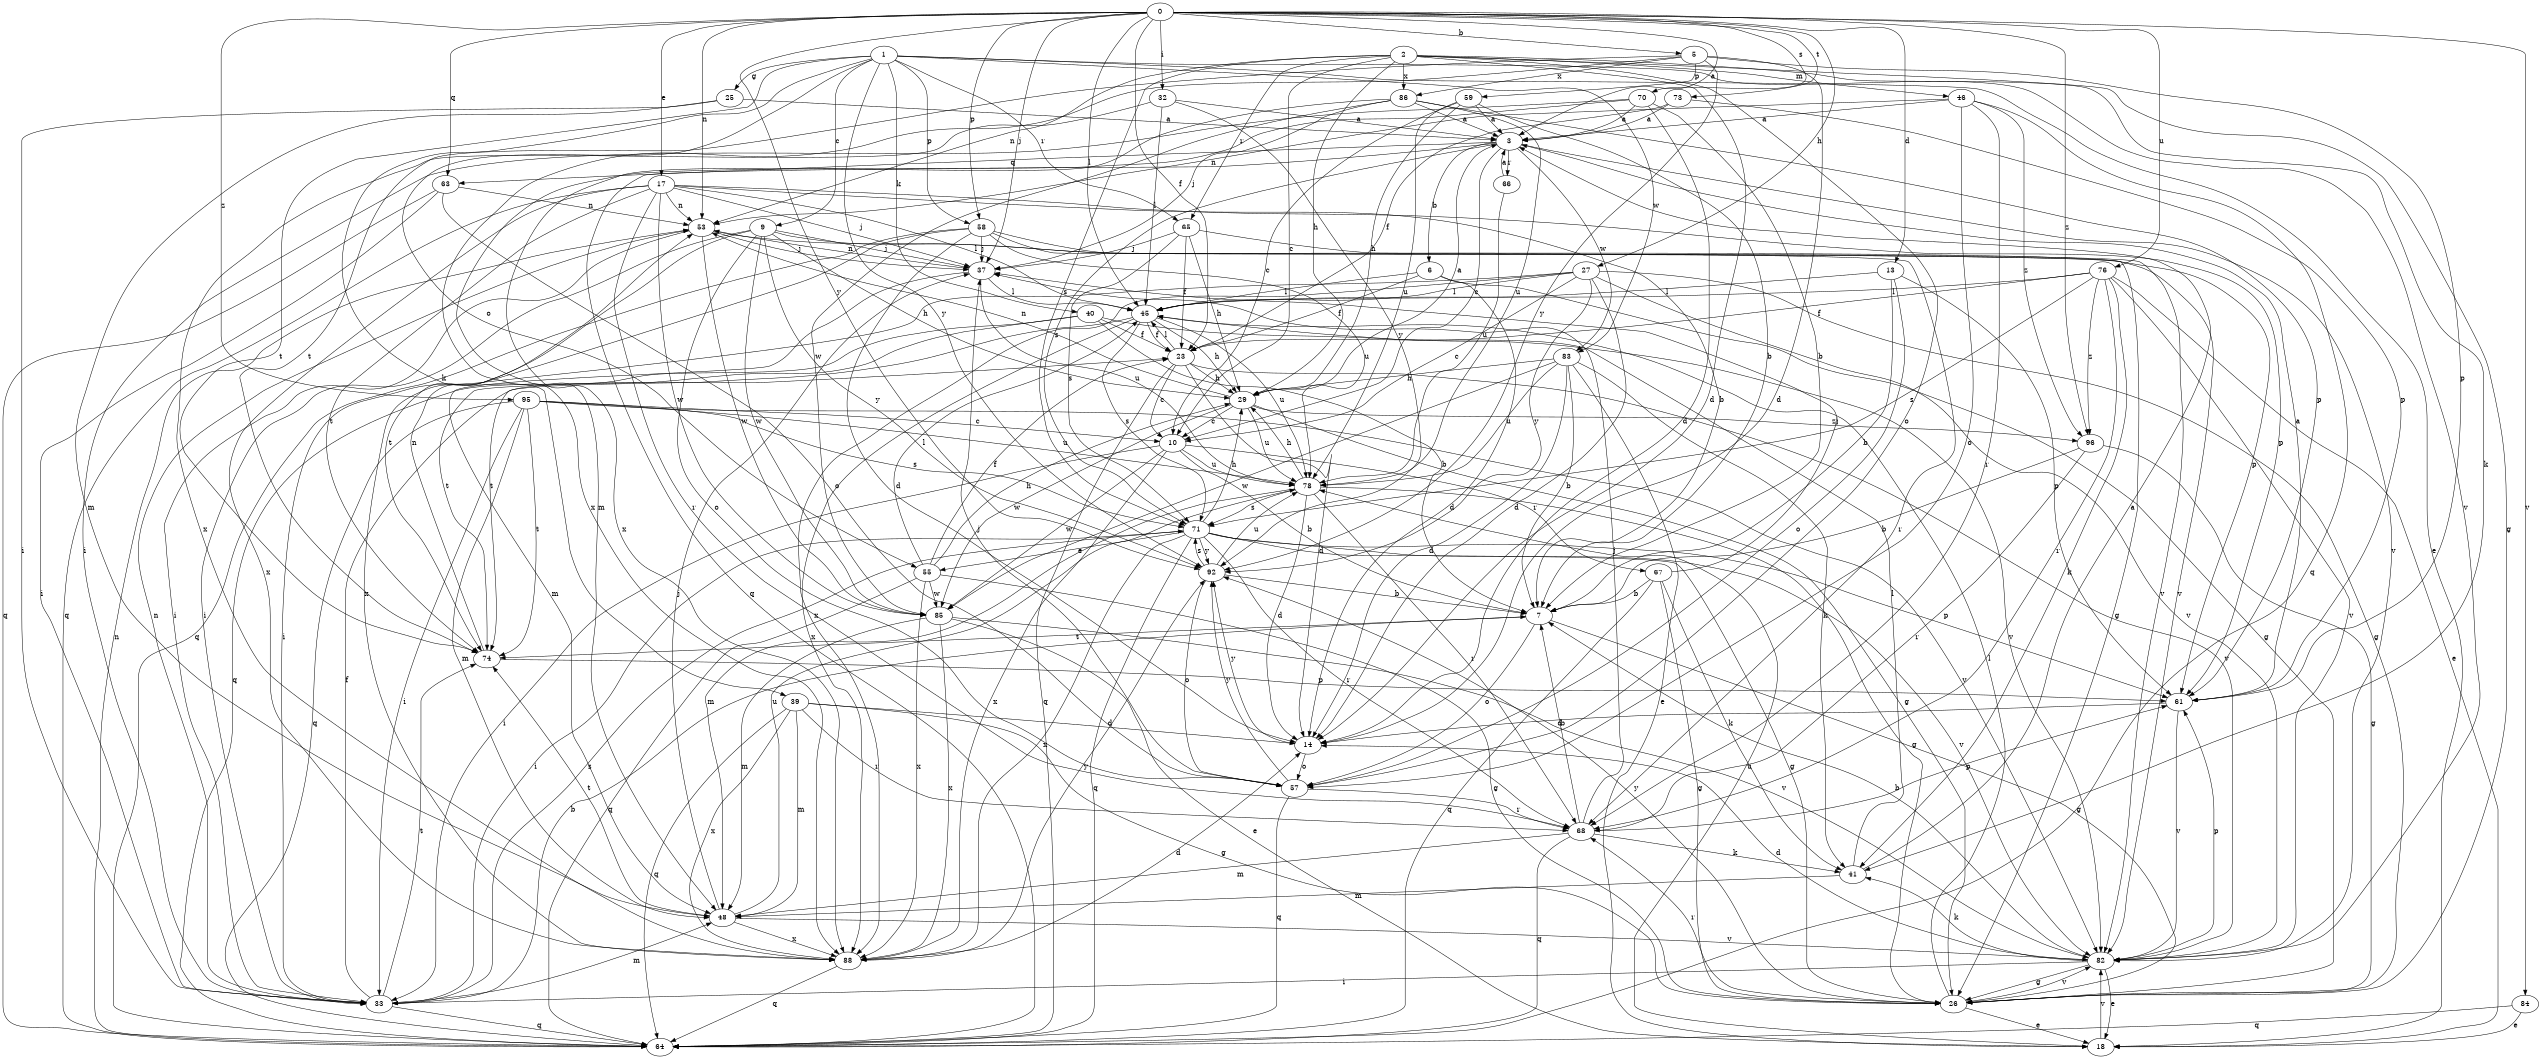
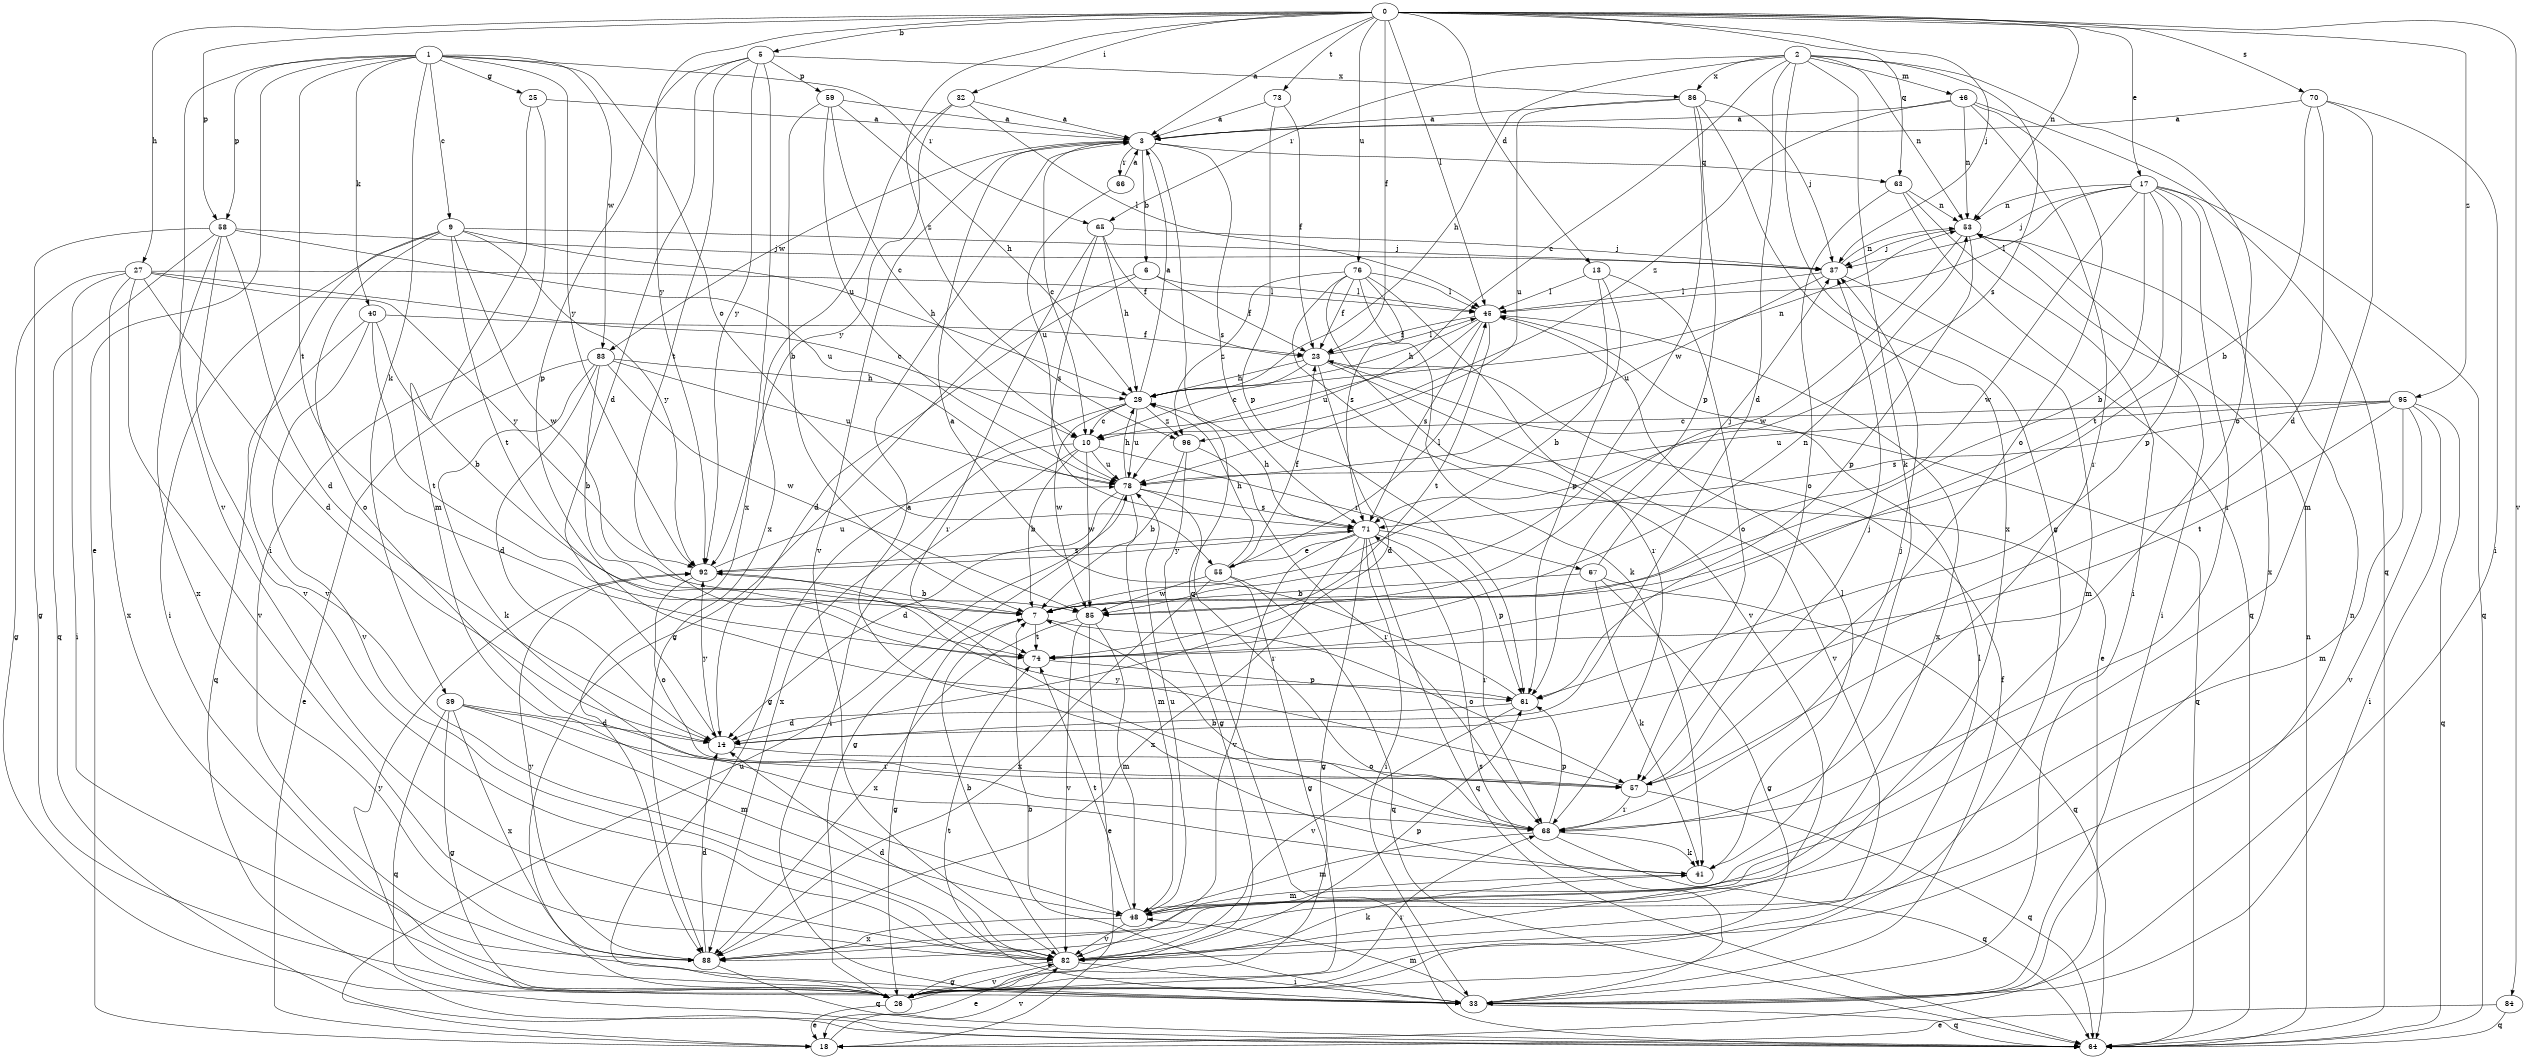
edge "48" -> "37": removed, label "j"
